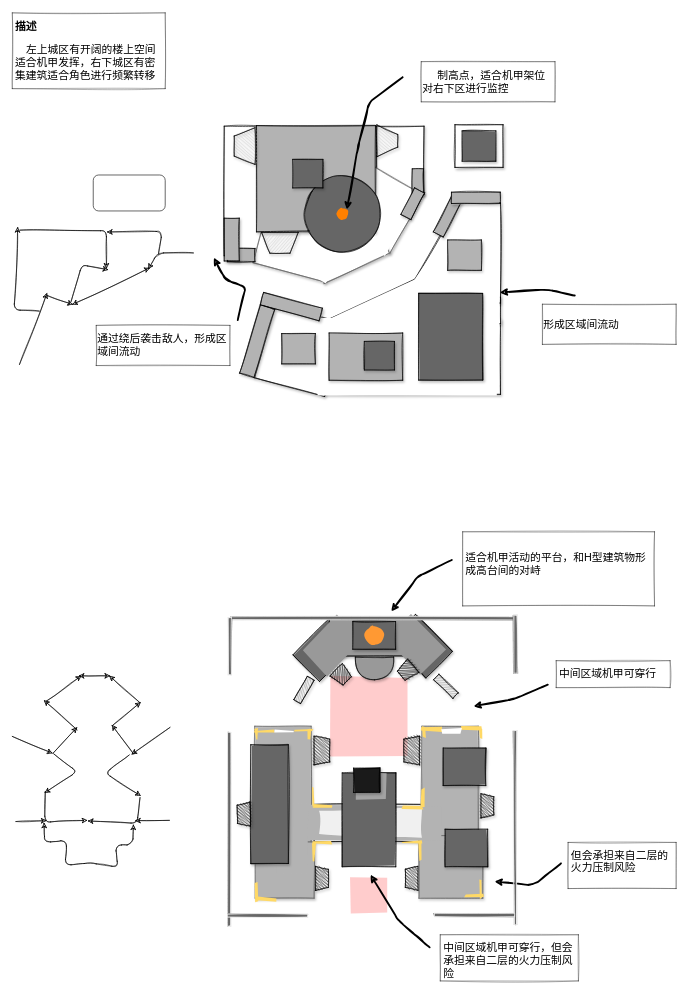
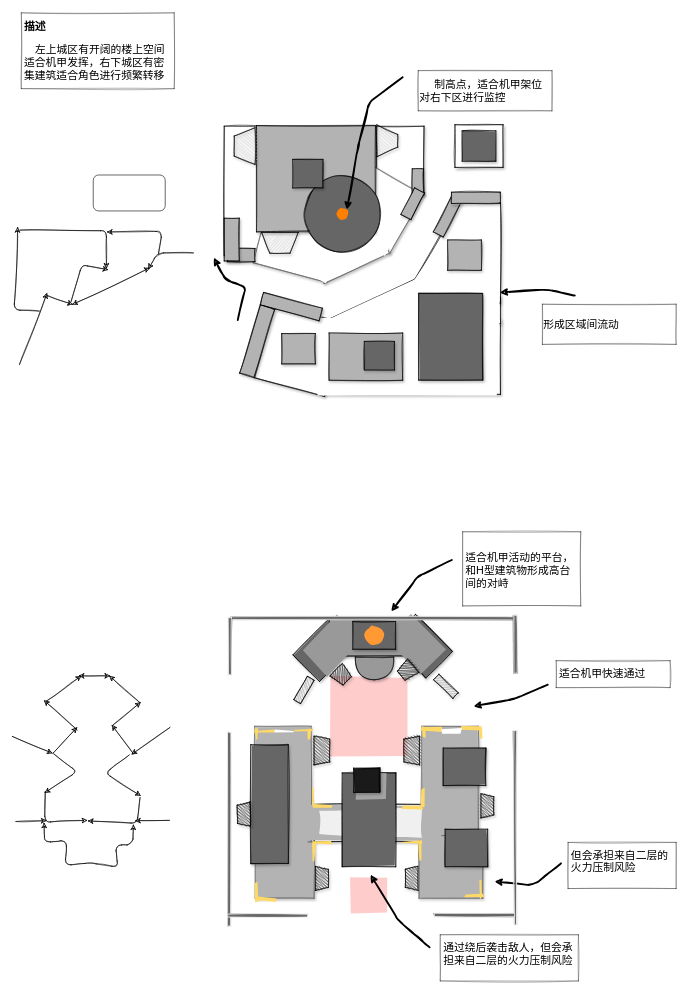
node "描述 左上城区有开阔的楼上空间适合机甲发挥，右下城区有密集建筑适合角色进行频繁转移": moved (89, 51) -> (98, 51)
node "制高点，适合机甲架位对右下区进行监控": moved (488, 82) -> (485, 91)
node "通过绕后袭击敌人，形成区域间流动": removed
node "适合机甲活动的平台，和H型建筑物形成高台间的对峙": size 192x74 -> 118x74
node "中间区域机甲可穿行": label "中间区域机甲可穿行" -> "适合机甲快速通过"
node "中间区域机甲可穿行，但会承担来自二层的火力压制风险": label "中间区域机甲可穿行，但会承担来自二层的火力压制风险" -> "通过绕后袭击敌人，但会承担来自二层的火力压制风险"
